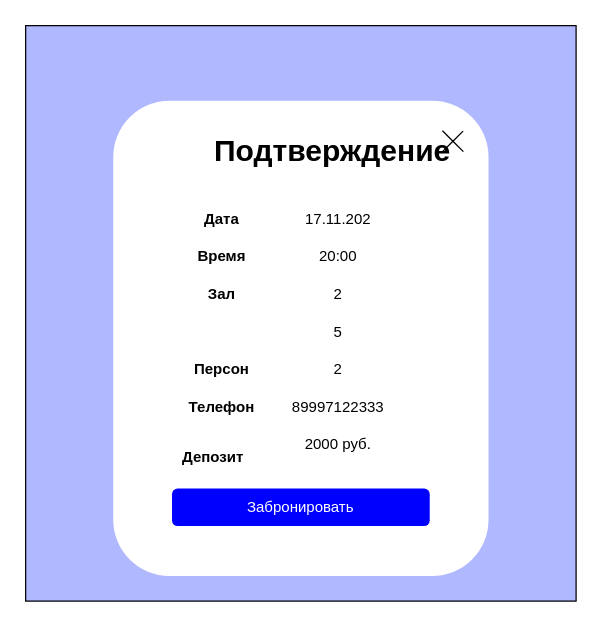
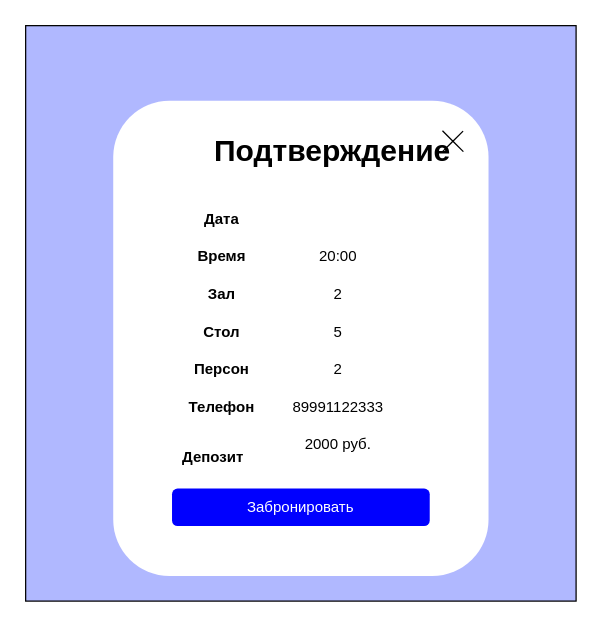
node "17.11.202": removed
node "Стол": added
node "89997122333": label "89997122333" -> "89991122333"
